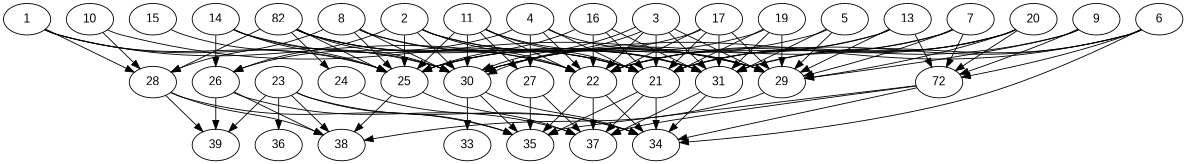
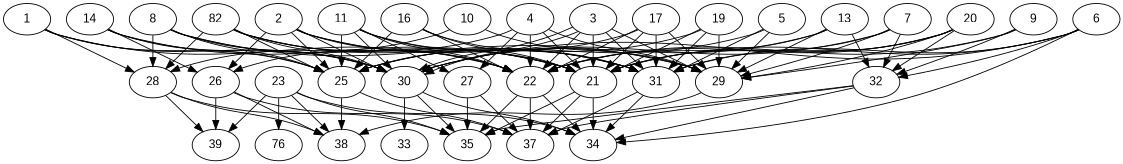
node "15": removed
node "24": removed
node "72": label "72" -> "32"
node "36": label "36" -> "76"
